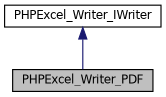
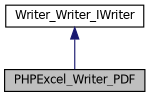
node "PHPExcel_Writer_IWriter": label "PHPExcel_Writer_IWriter" -> "Writer_Writer_IWriter"
